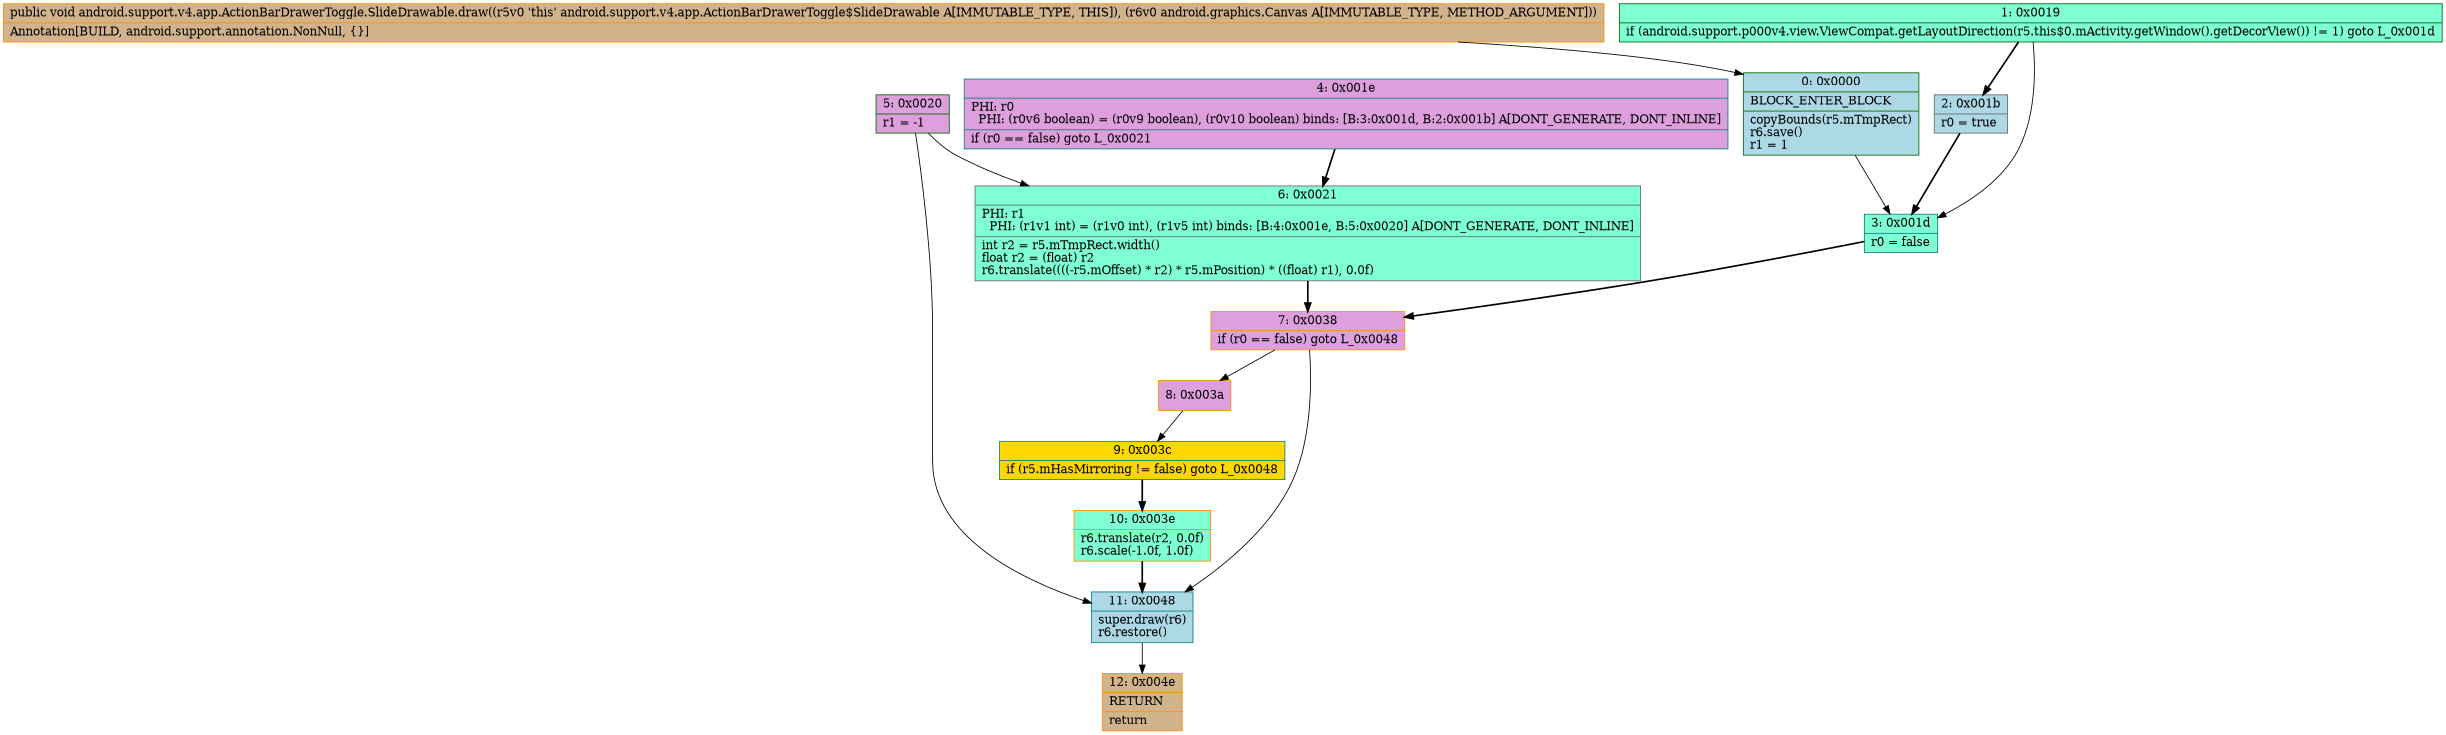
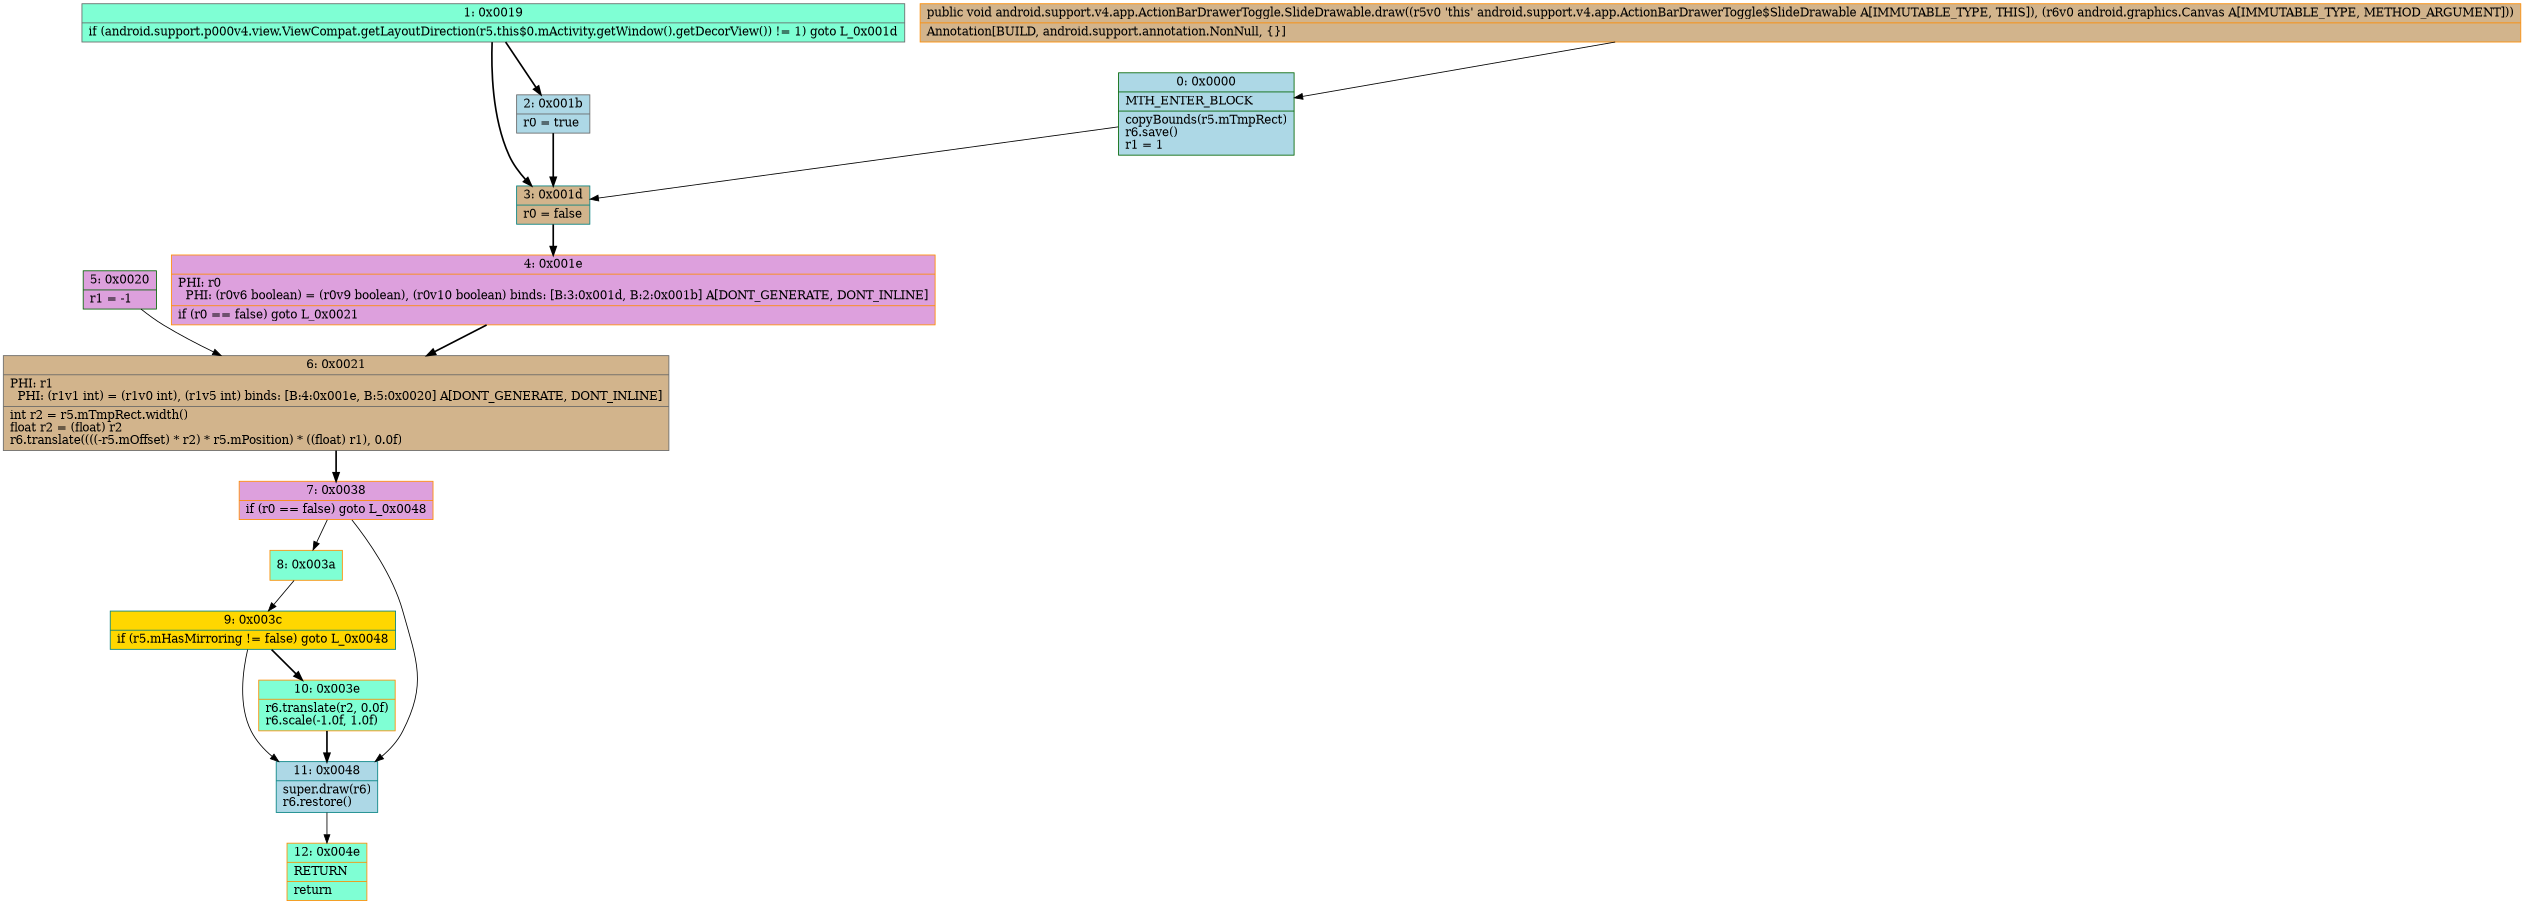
node "1: 0x0019": color darkgreen -> gray40
node "0: 0x0000": text "BLOCK_ENTER_BLOCK" -> "MTH_ENTER_BLOCK"
node "4: 0x001e": color teal -> darkorange
edge "1: 0x0019" -> "3: 0x001d": style solid -> bold
node "6: 0x0021": fillcolor aquamarine -> tan
node "3: 0x001d": fillcolor aquamarine -> tan
edge "3: 0x001d" -> "7: 0x0038": now "3: 0x001d" -> "4: 0x001e"
node "8: 0x003a": fillcolor plum -> aquamarine
edge "5: 0x0020" -> "11: 0x0048": now "9: 0x003c" -> "11: 0x0048"
node "12: 0x004e": fillcolor tan -> aquamarine
